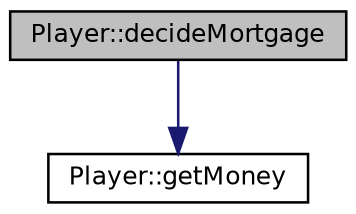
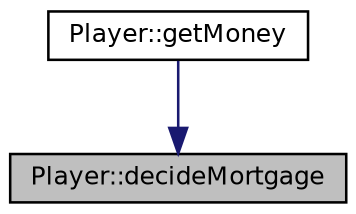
edge "Player::decideMortgage" -> "Player::getMoney": reversed
